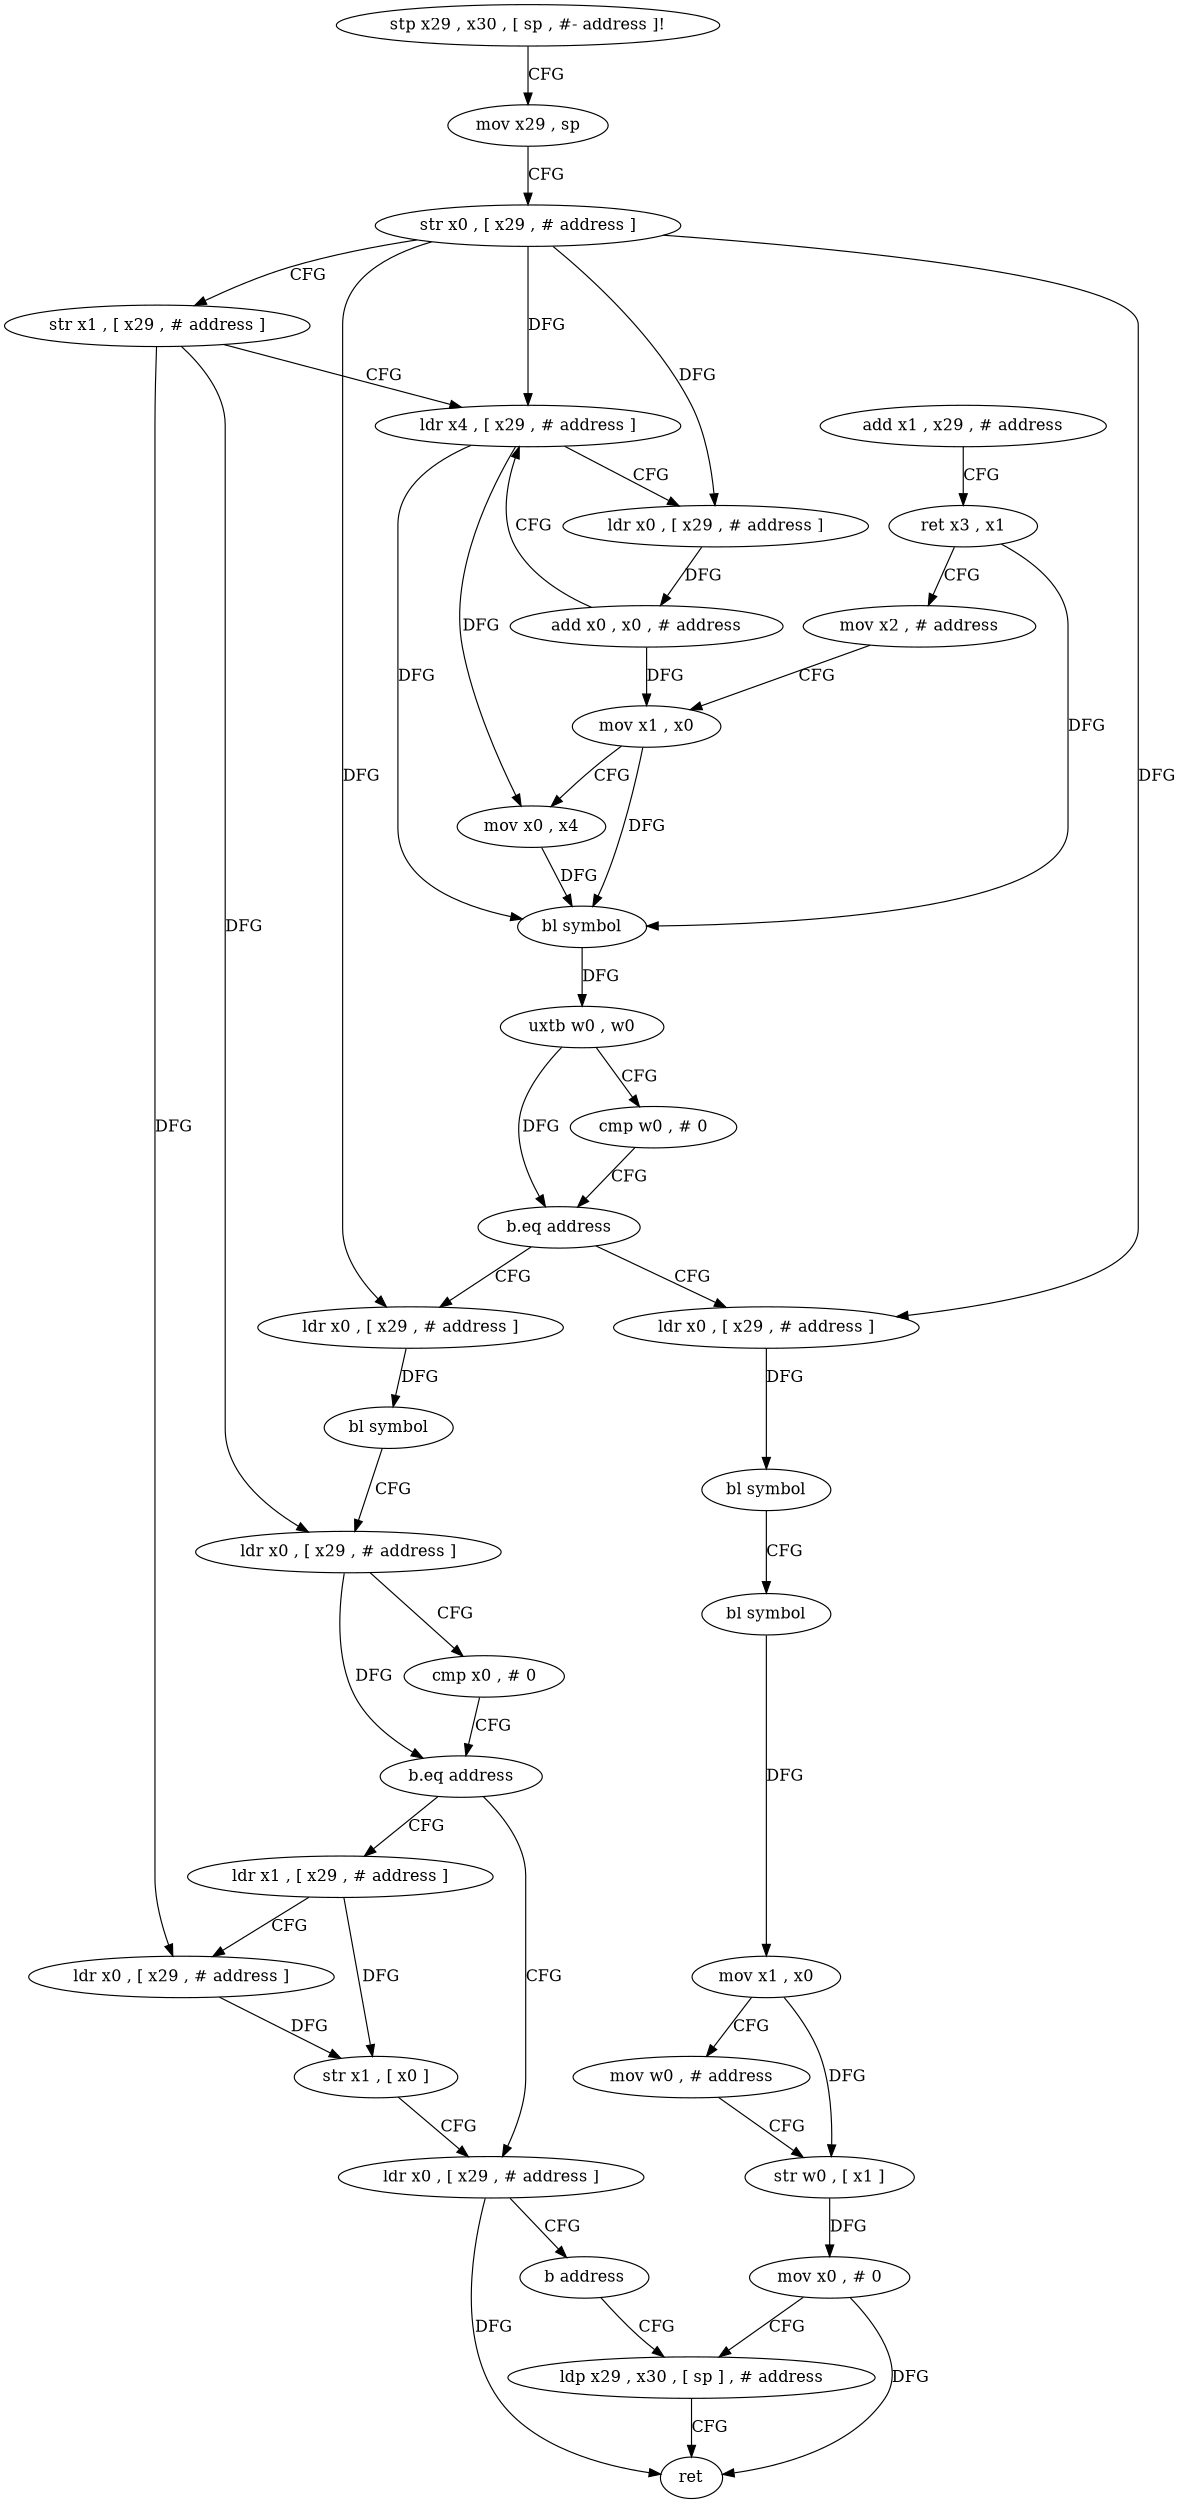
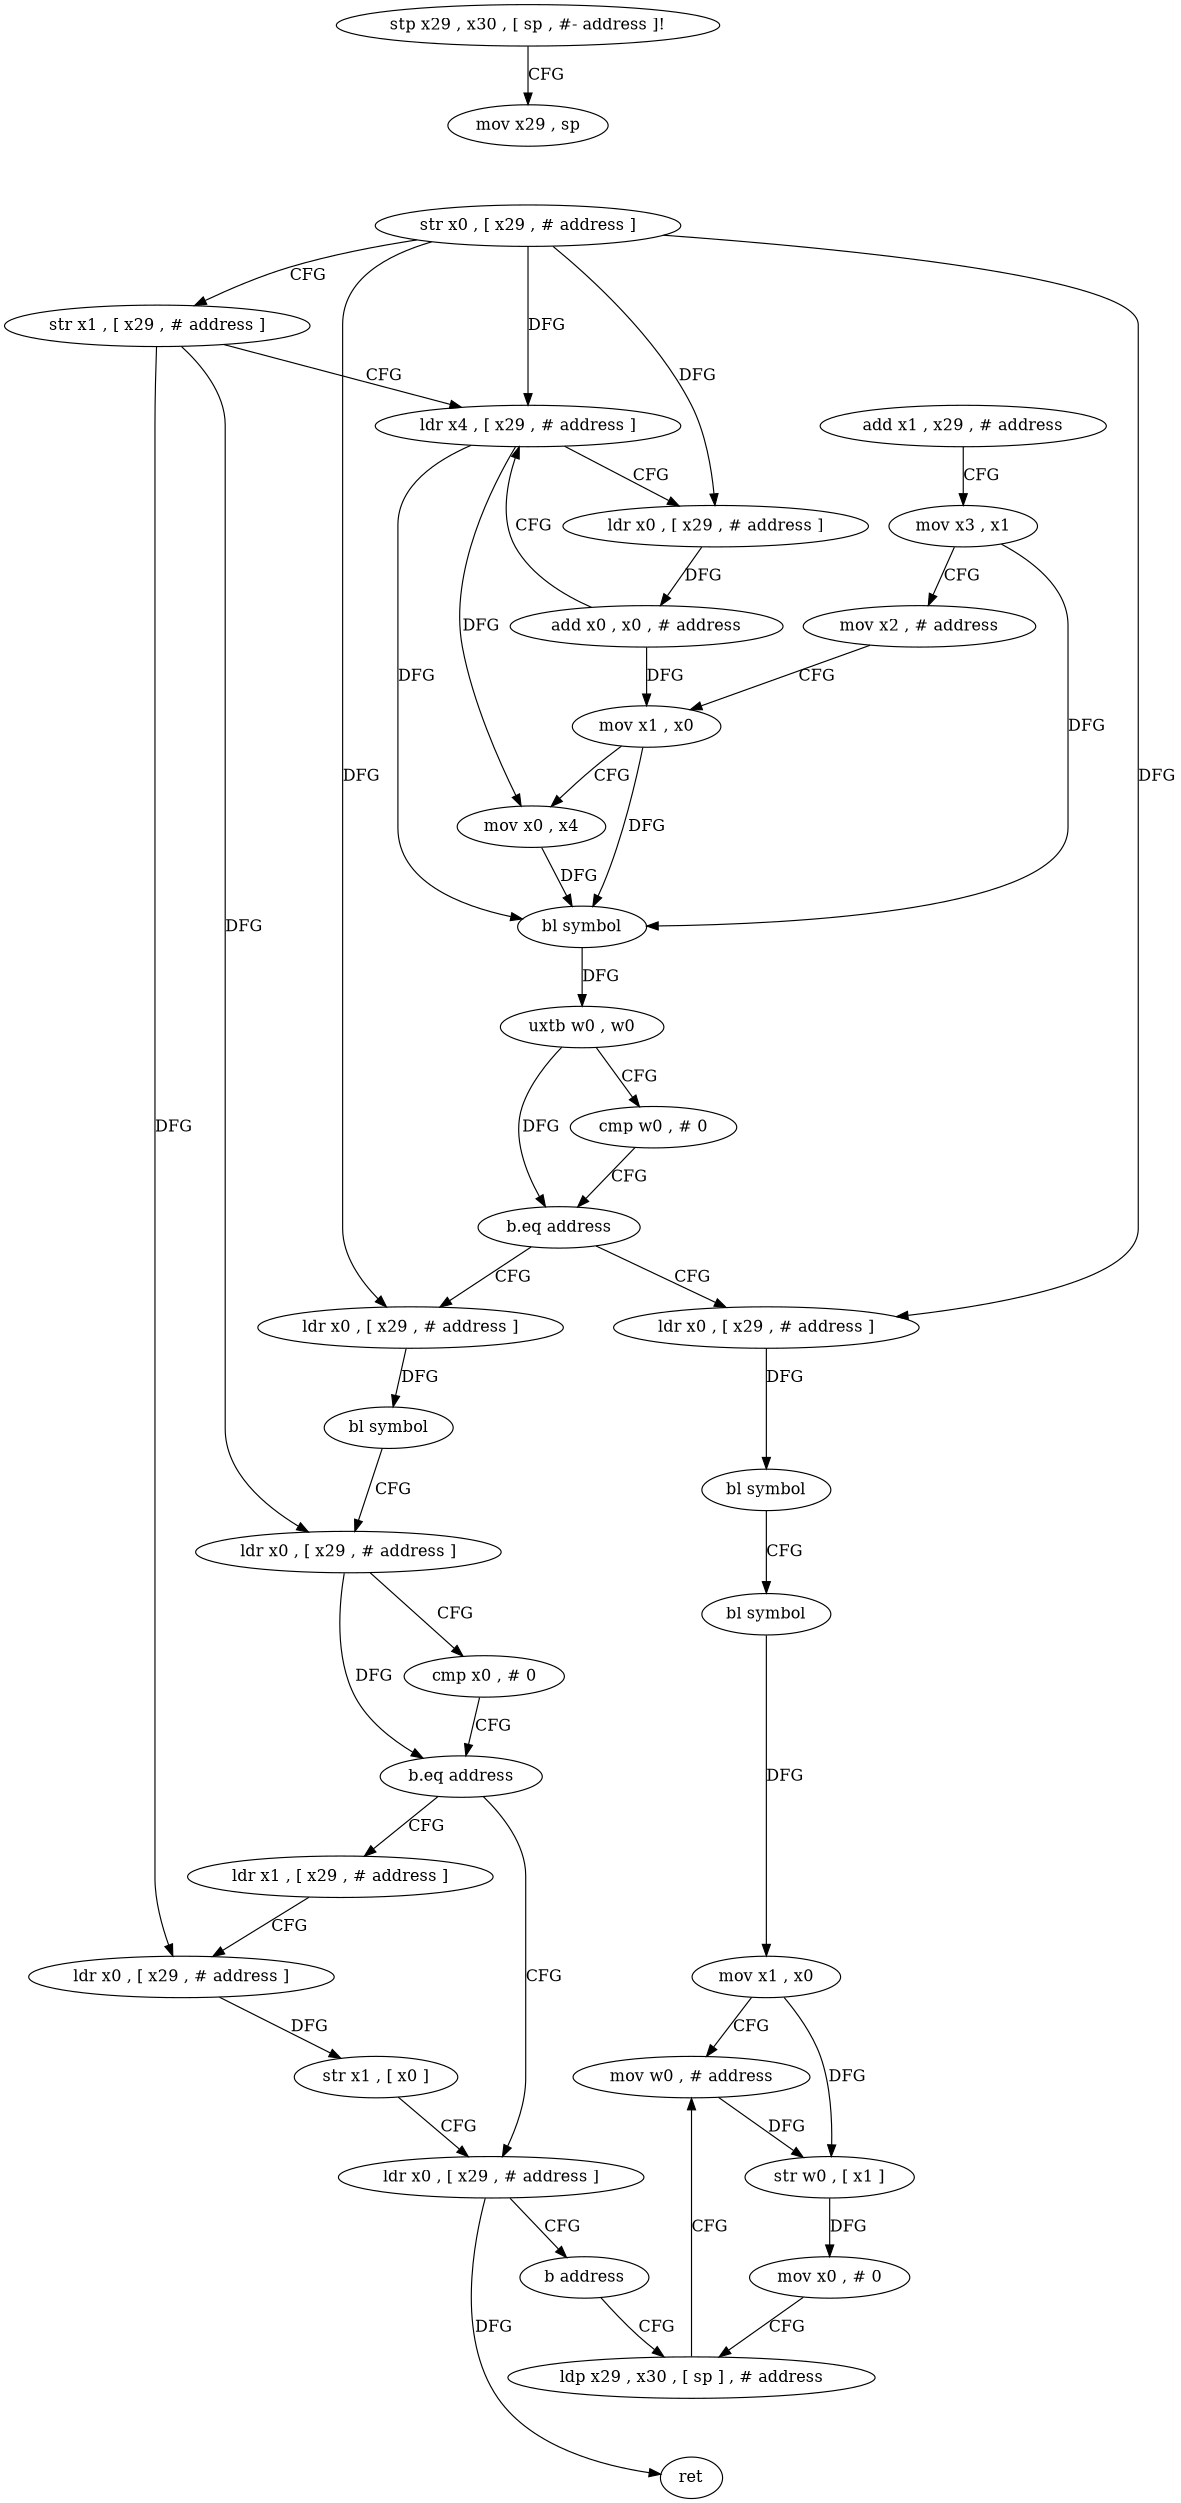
edge "mov x29 , sp" -> "str x0 , [ x29 , # address ]": removed, label "CFG"
node "ret x3 , x1": label "ret x3 , x1" -> "mov x3 , x1"
edge "ldr x1 , [ x29 , # address ]" -> "str x1 , [ x0 ]": removed, label "DFG"
edge "mov w0 , # address" -> "str w0 , [ x1 ]": label "CFG" -> "DFG"
edge "mov x0 , # 0" -> "ret": removed, label "DFG"
edge "ldp x29 , x30 , [ sp ] , # address" -> "ret": now "ldp x29 , x30 , [ sp ] , # address" -> "mov w0 , # address"
